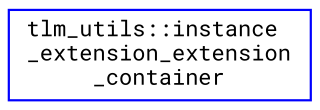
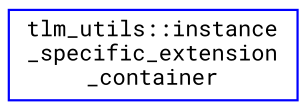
node "tlm_utils::instance _extension_extension _container": label "tlm_utils::instance _extension_extension _container" -> "tlm_utils::instance _specific_extension _container"
